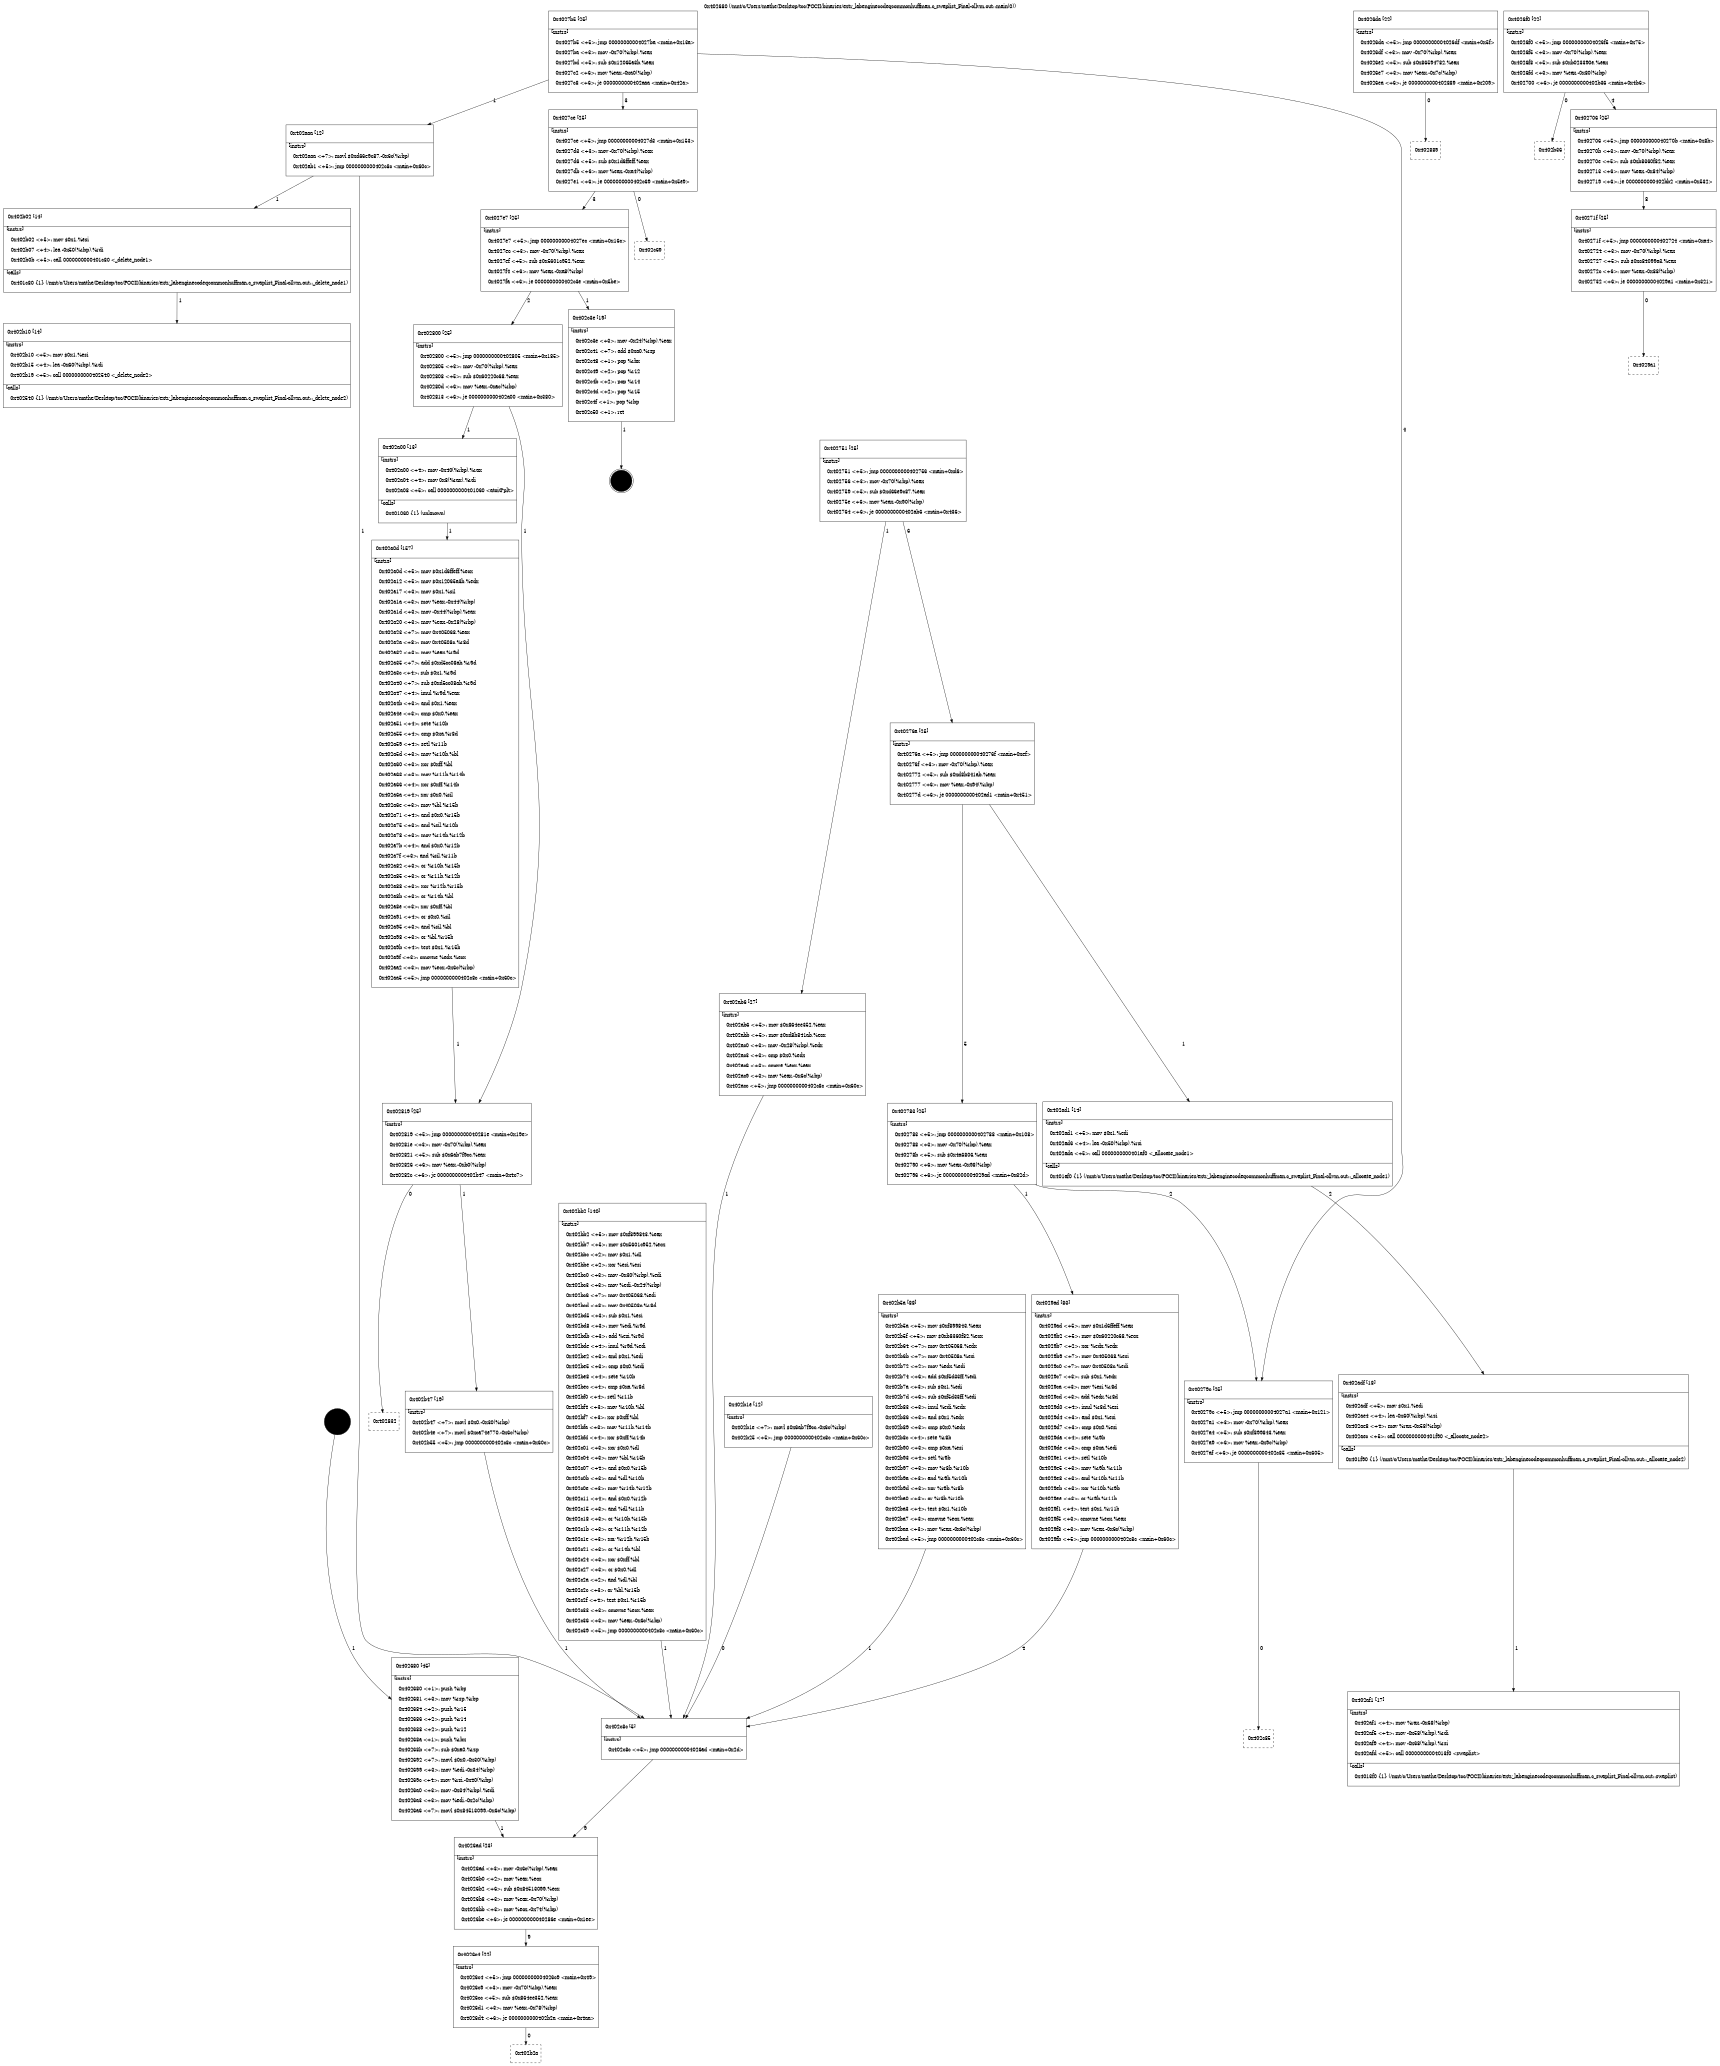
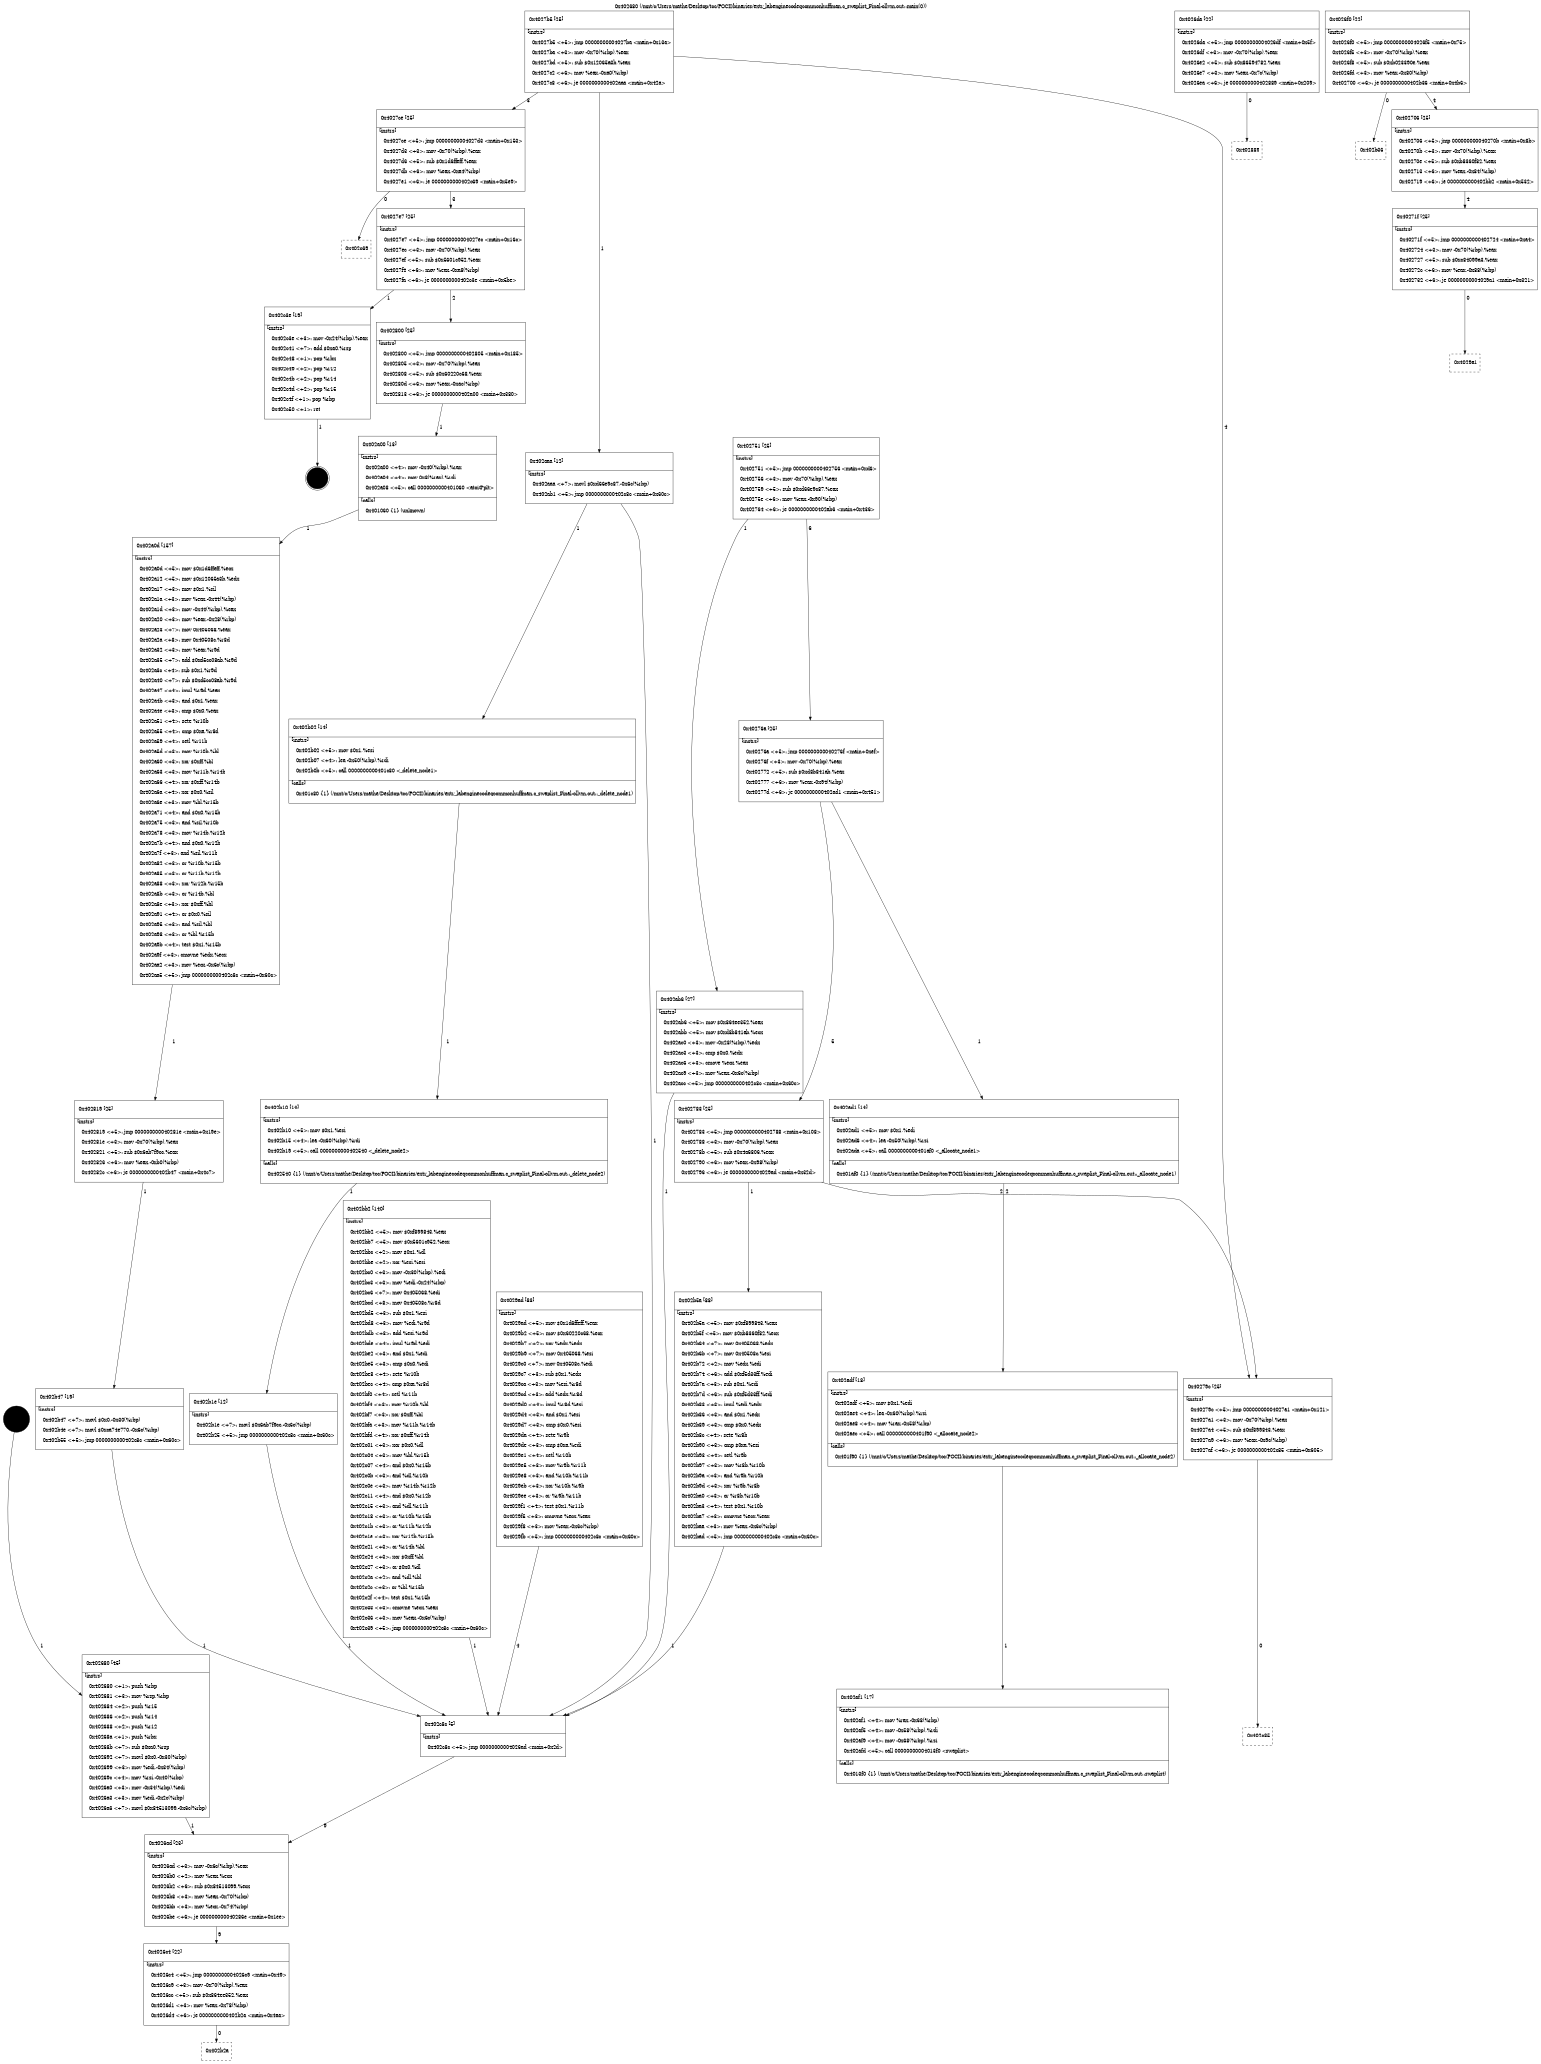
edge "0x402706 [25]" -> "0x40271f [25]": label " 8" -> " 4"
edge "0x402800 [25]" -> "0x402819 [25]": removed, label "1"
edge "0x402783 [25]" -> "0x4029ad [83]": now "0x402783 [25]" -> "0x402b5a [88]"
edge "0x402b10 [14]" -> "0x402b1e [12]": added, label "1"
node "0x402832": removed
edge "0x402b1e [12]" -> "0x402c8c [5]": label " 0" -> " 1"
